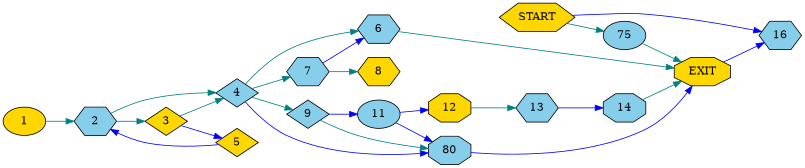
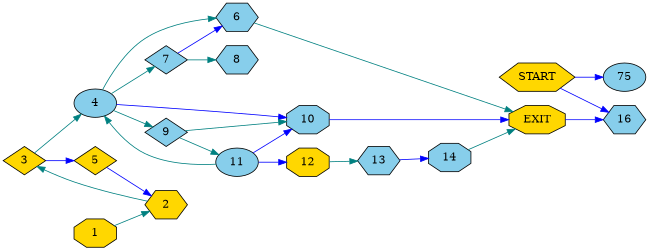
edge "START" -> "75": color teal -> blue
edge "75" -> "EXIT": removed
node "7": shape hexagon -> diamond
node "8": fillcolor gold -> skyblue
node "4": shape diamond -> ellipse
edge "2" -> "4": now "11" -> "4"
edge "9" -> "11": color blue -> teal
node "1": shape ellipse -> octagon
node "2": fillcolor skyblue -> gold
node "80": label "80" -> "10"
